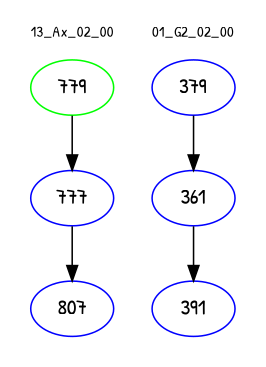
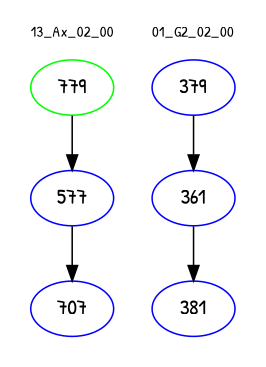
node "777": label "777" -> "577"
node "807": label "807" -> "707"
node "391": label "391" -> "381"
